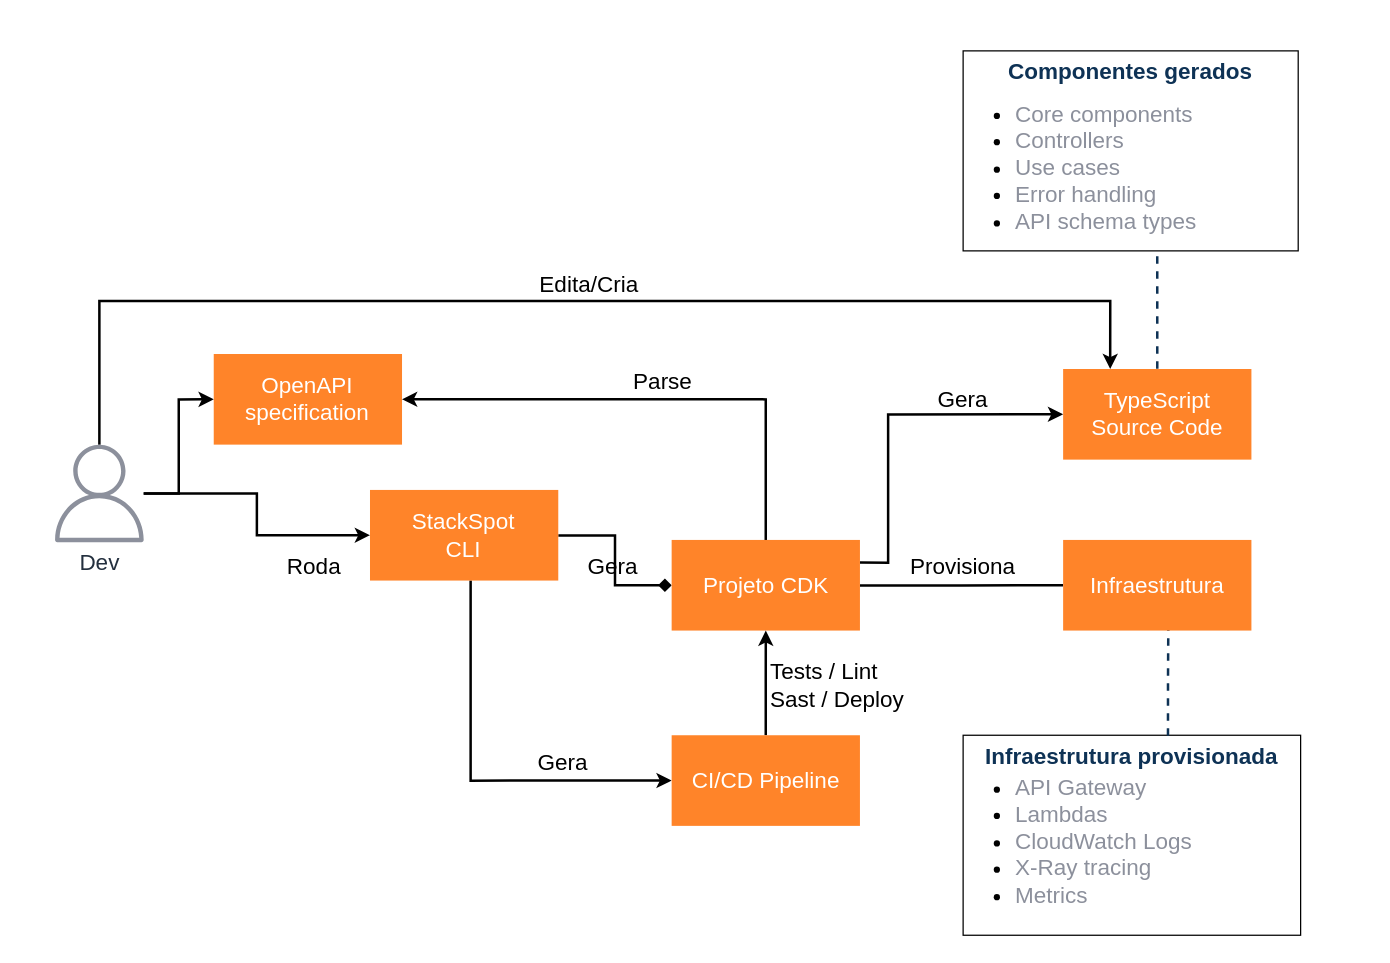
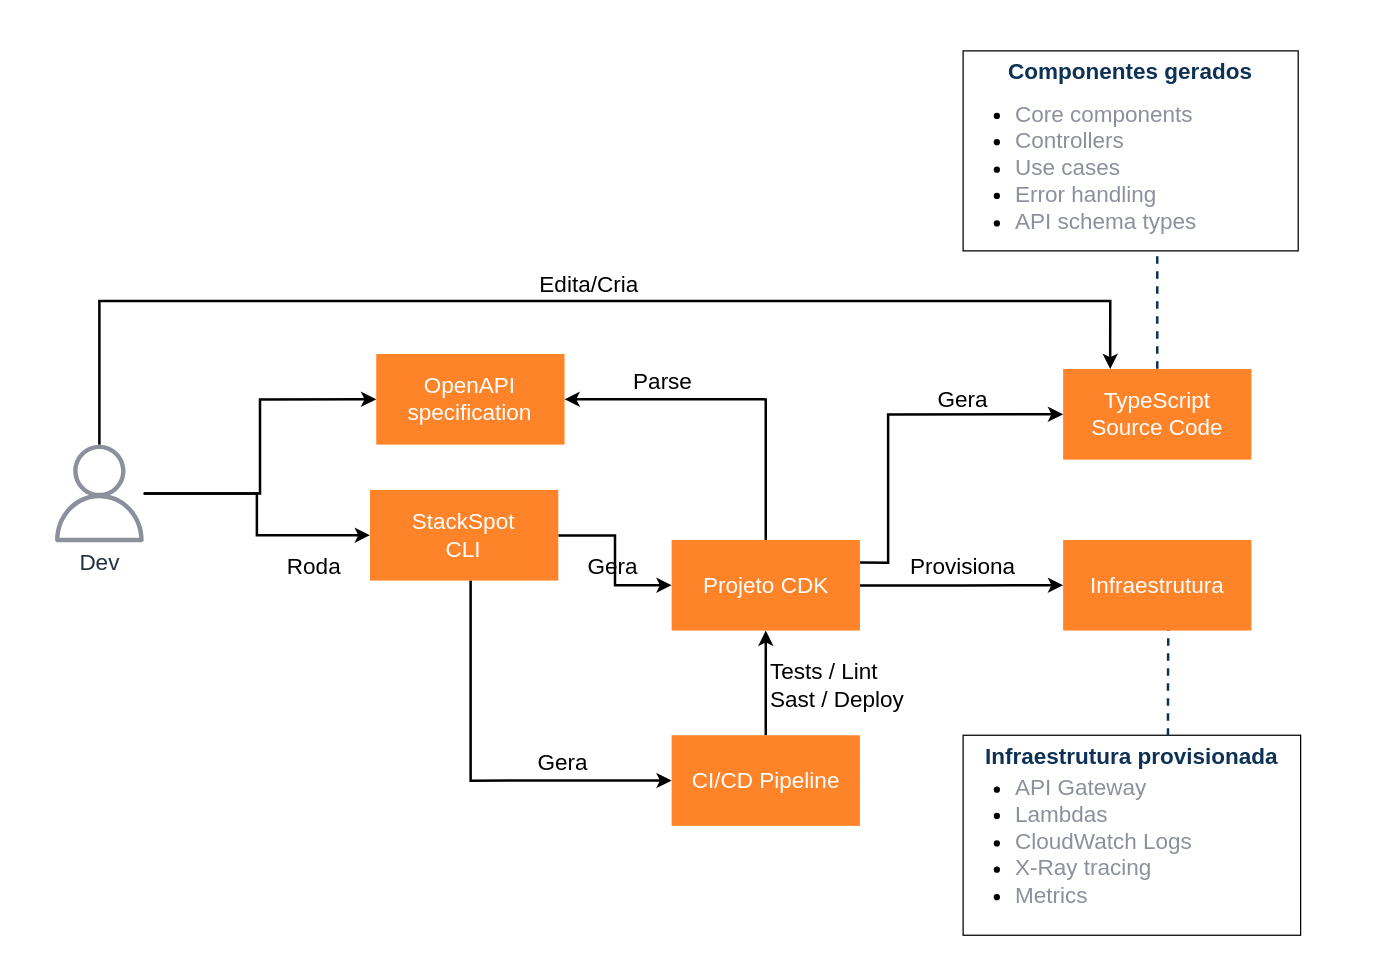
node "OpenAPI specification": moved (308, 399) -> (470, 399)
edge "StackSpot CLI" -> "Projeto CDK": arrowhead diamond -> classic
edge "Projeto CDK" -- "Infraestrutura": arrowhead none -> classic
